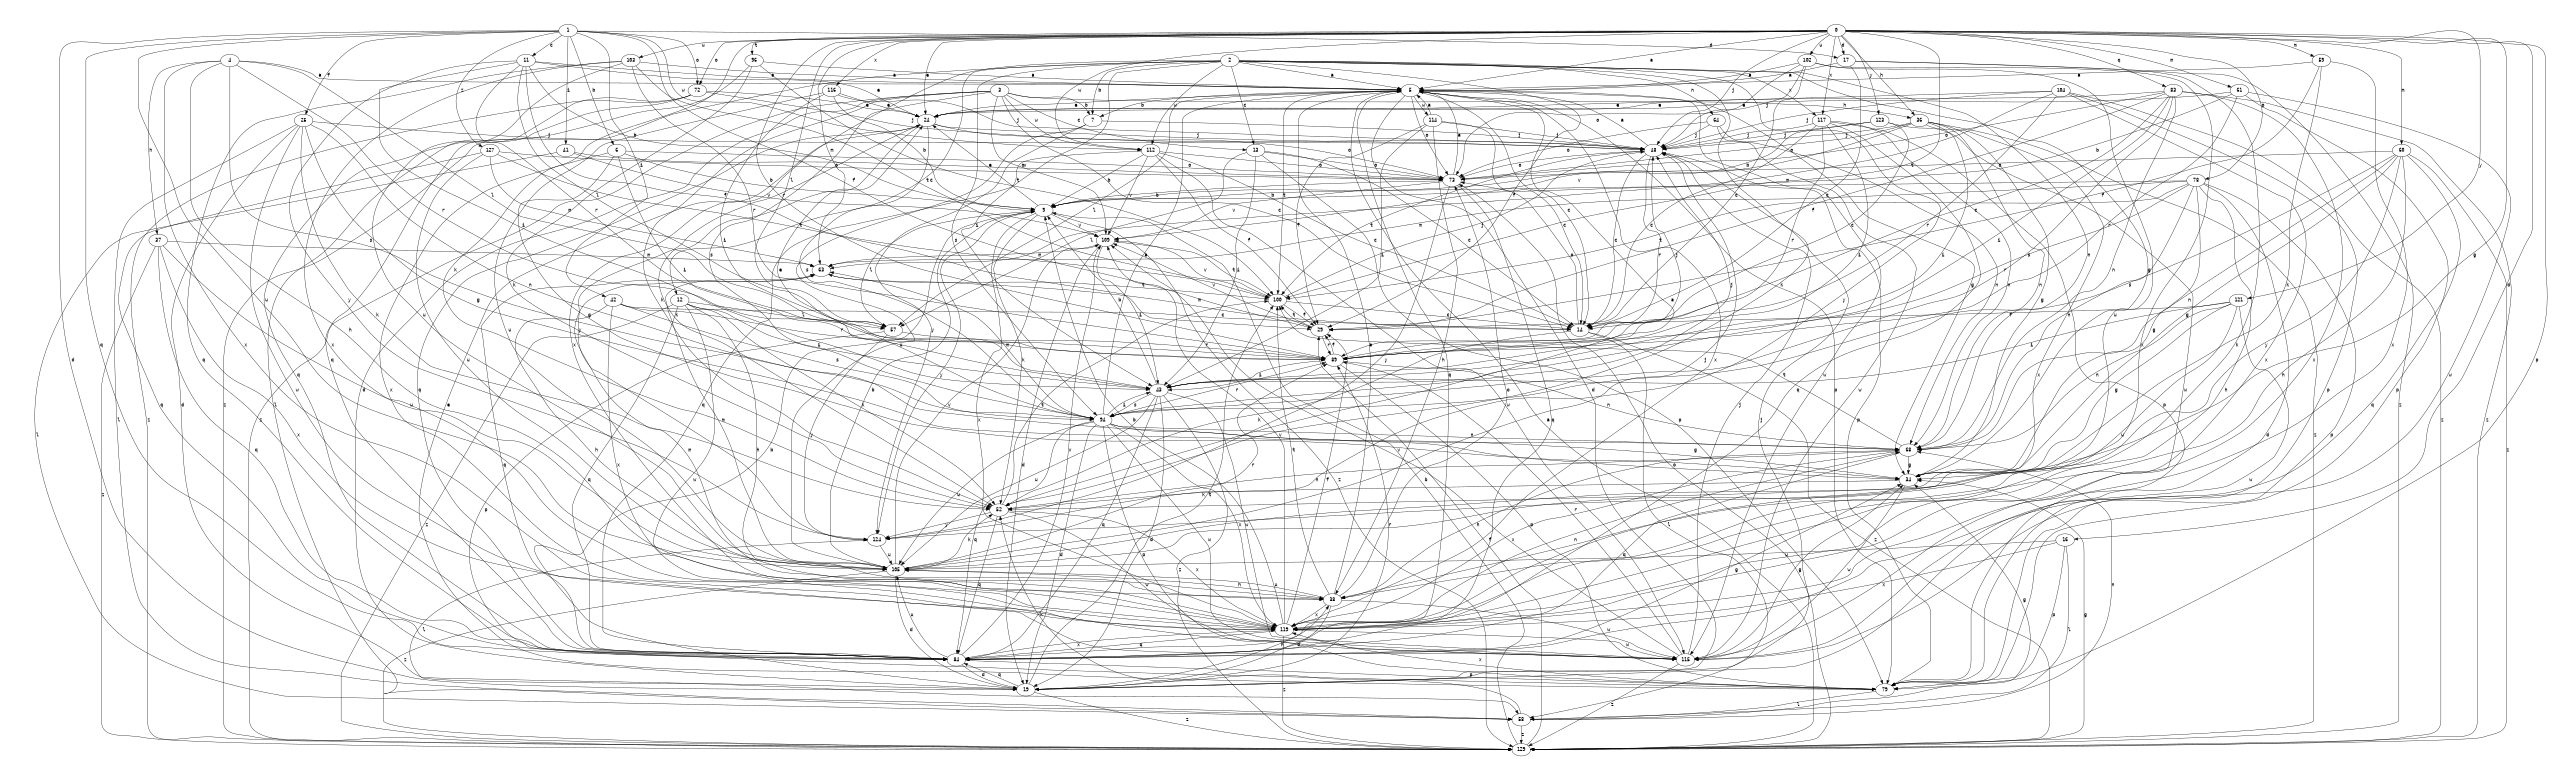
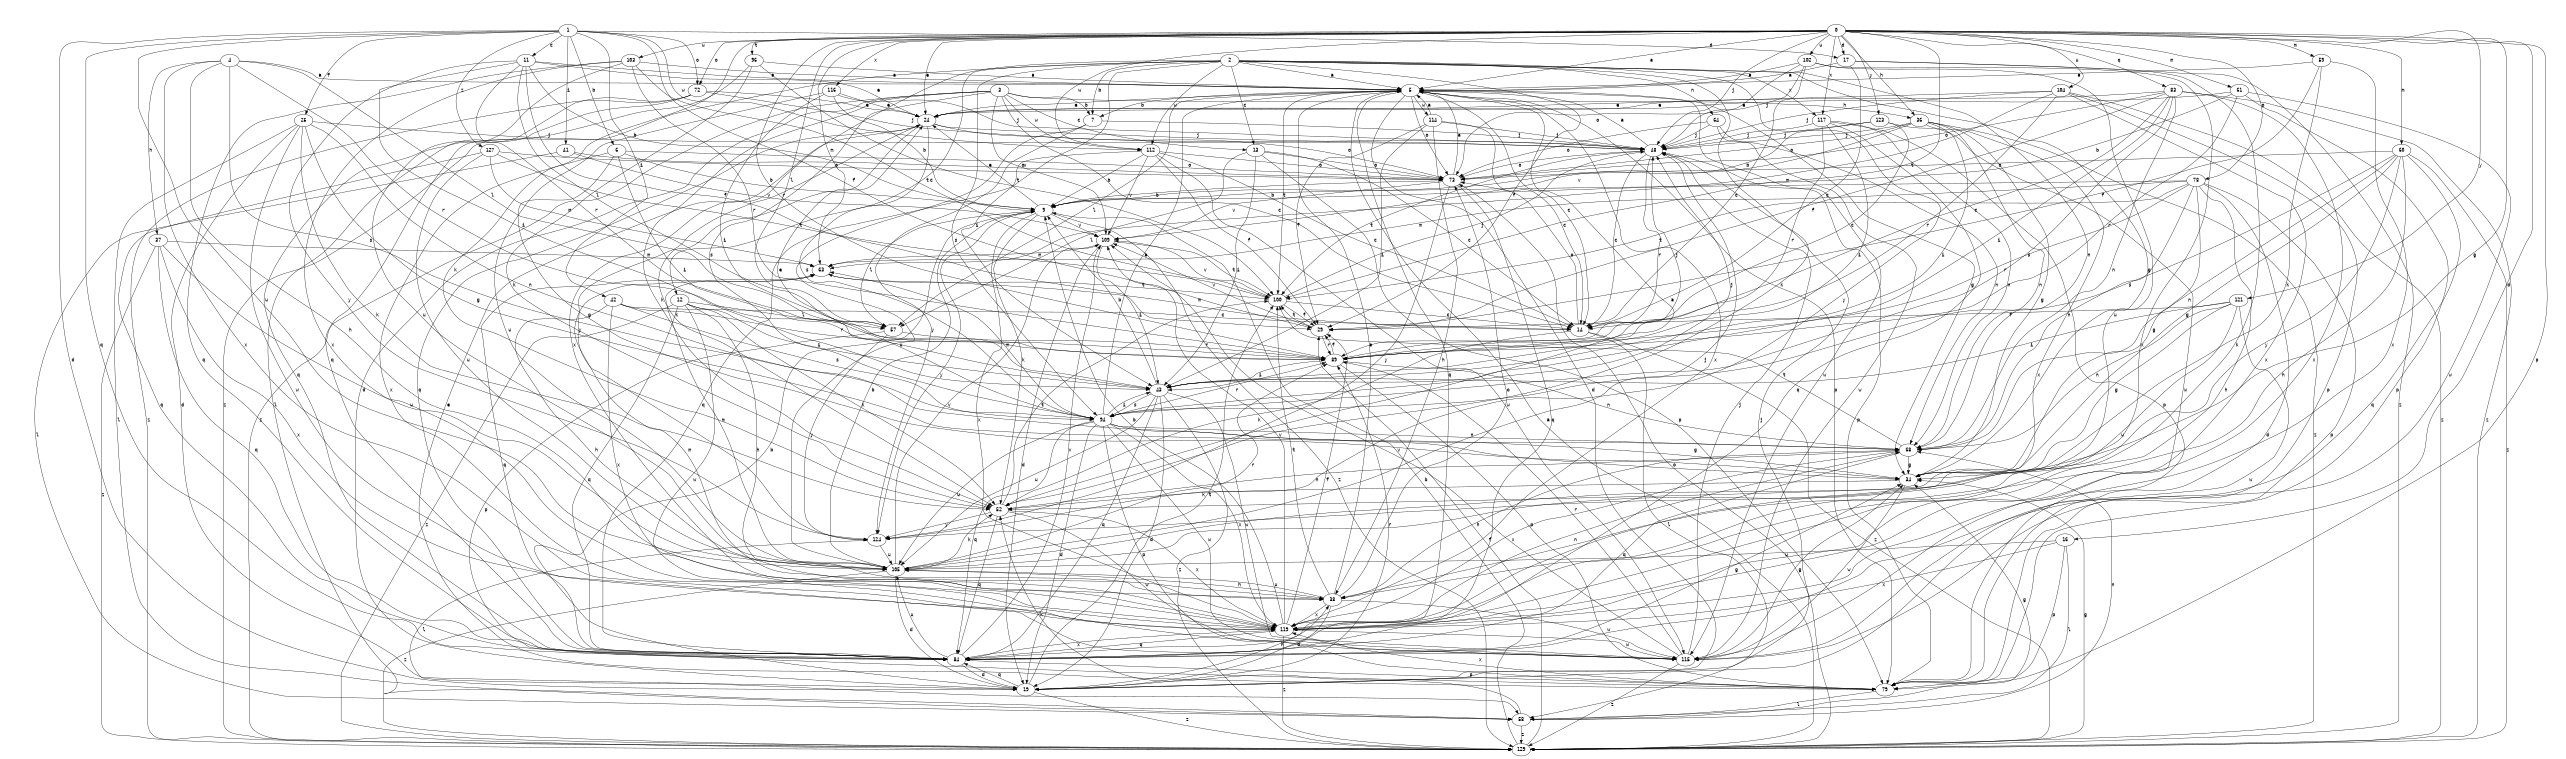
edge "0" -> "104": added, label "u"
edge "117" -> "14": removed, label "c"
